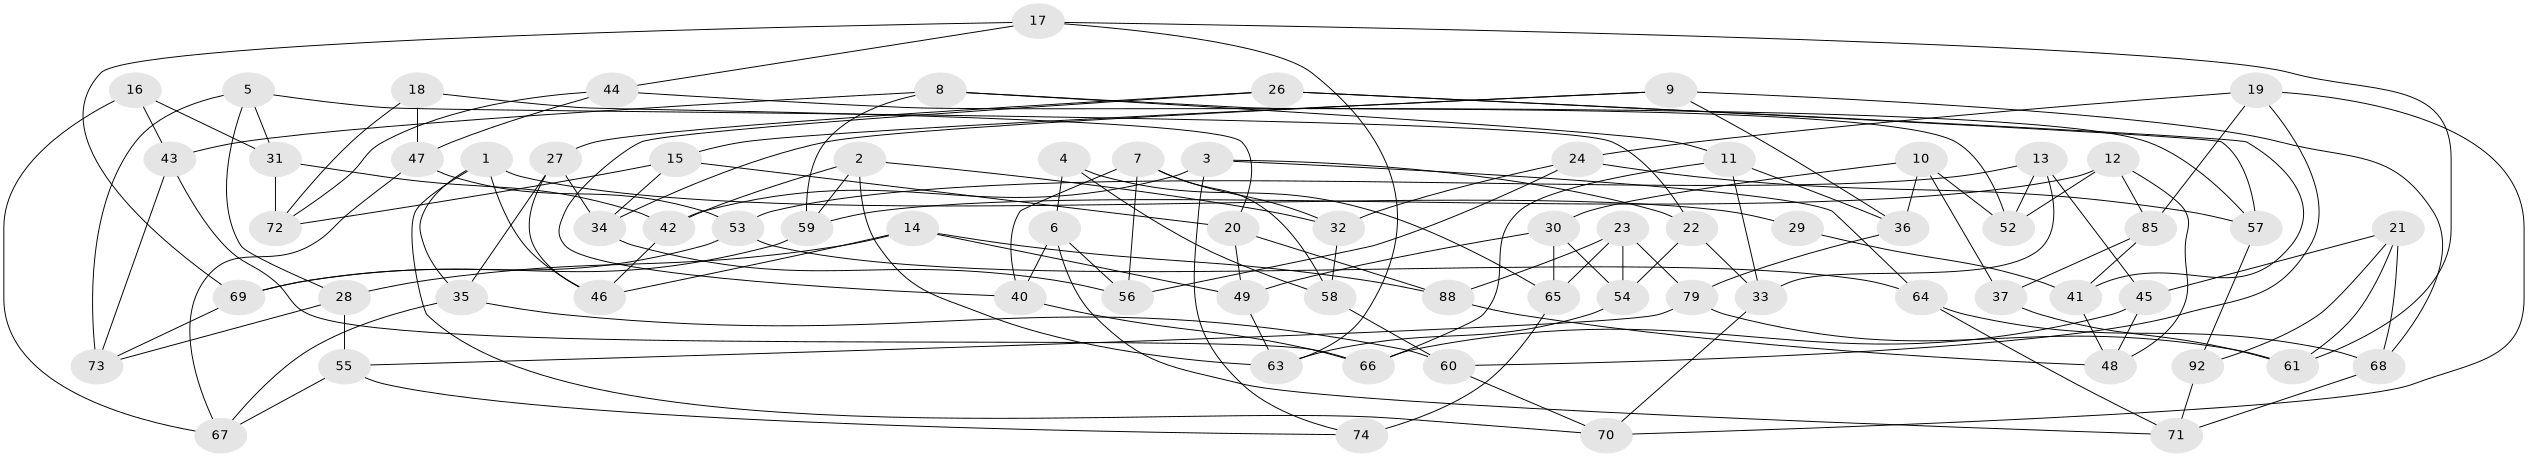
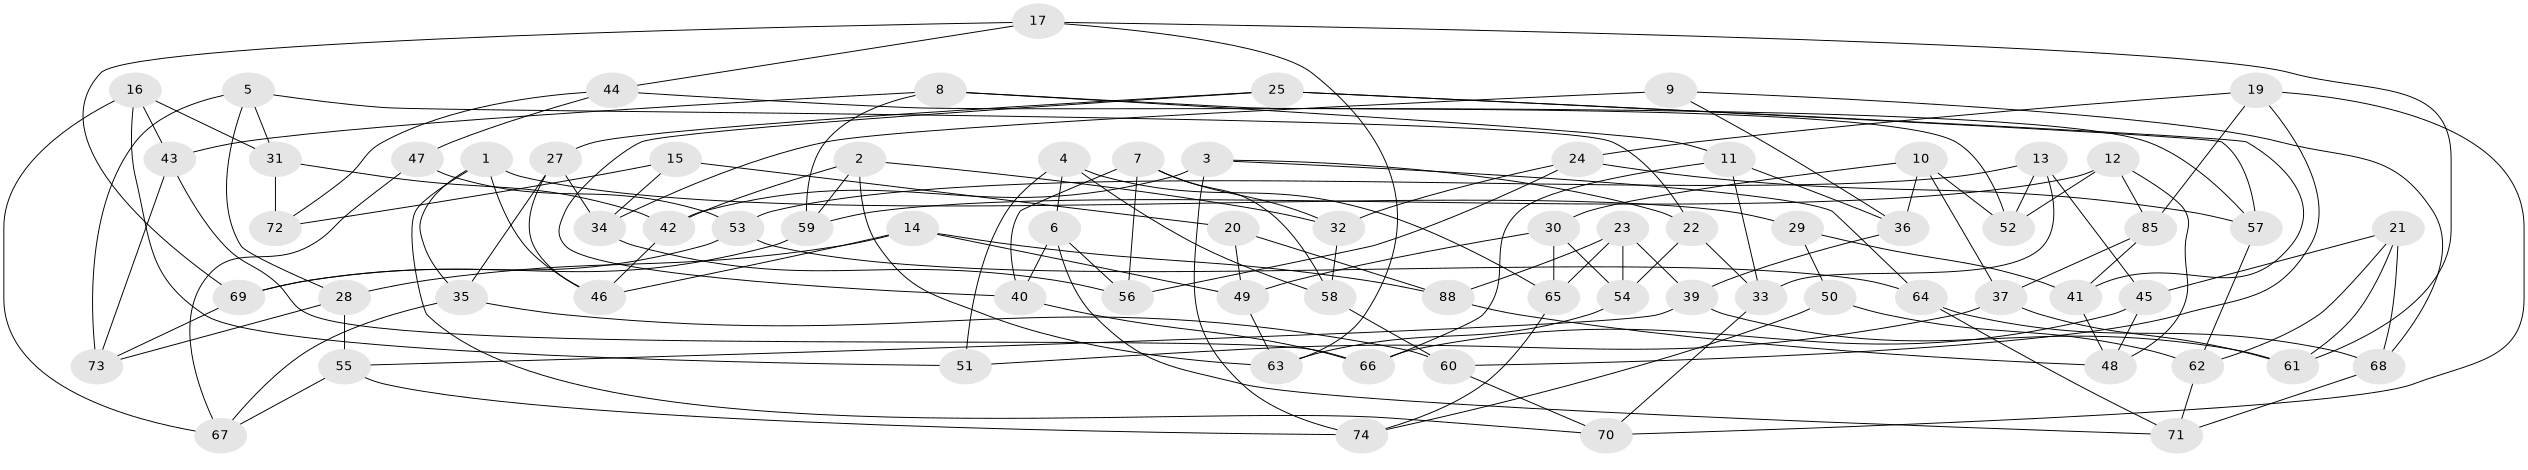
node "18": removed
node "26": label "26" -> "25"
edge "9" -- "15": removed
node "79": label "79" -> "39"
node "50": added
node "51": added
node "92": label "92" -> "62"
